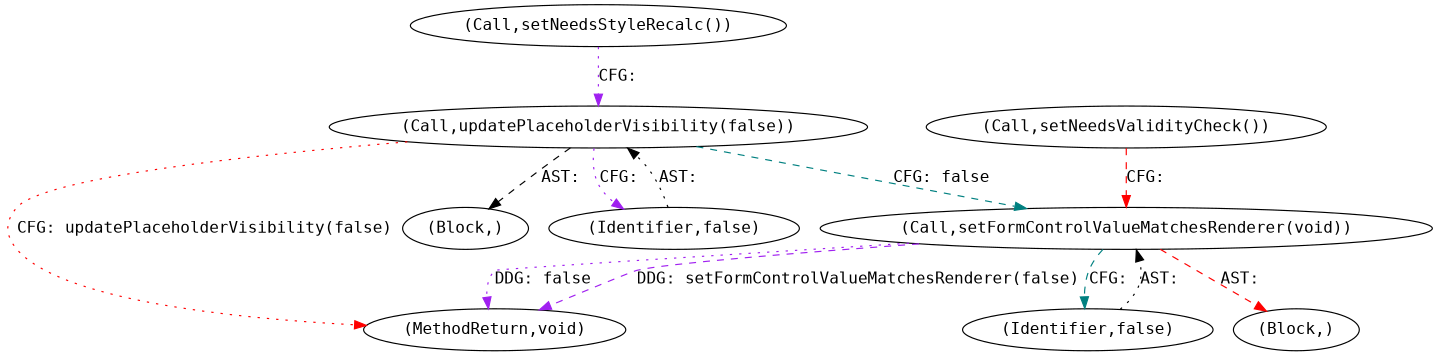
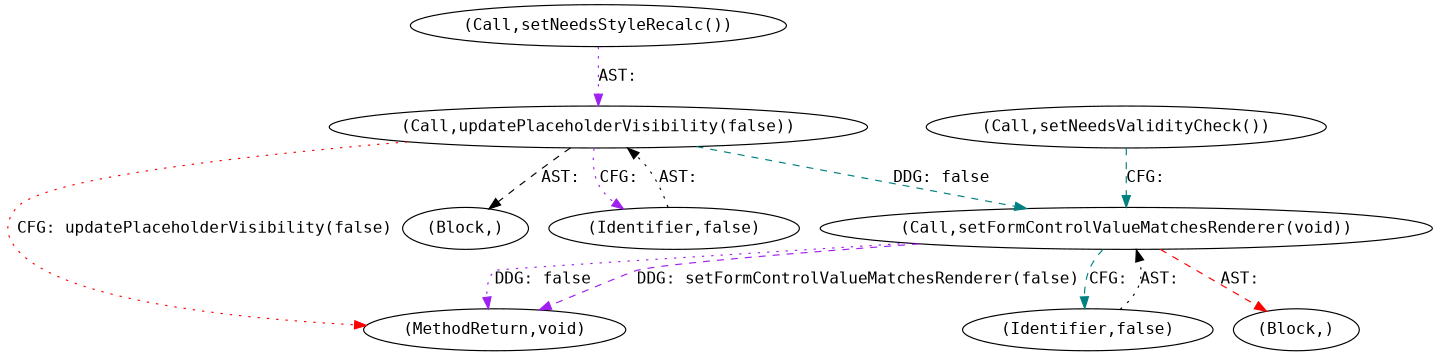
edge "(Call,setNeedsStyleRecalc())" -> "(Call,updatePlaceholderVisibility(false))": label "CFG: " -> "AST: "
edge "(Call,setNeedsValidityCheck())" -> "(Call,setFormControlValueMatchesRenderer(void))": color red -> teal
edge "(Call,updatePlaceholderVisibility(false))" -> "(Call,setFormControlValueMatchesRenderer(void))": label "CFG: false" -> "DDG: false"
